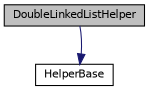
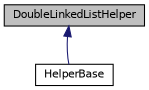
edge "DoubleLinkedListHelper" -> "HelperBase": reversed
